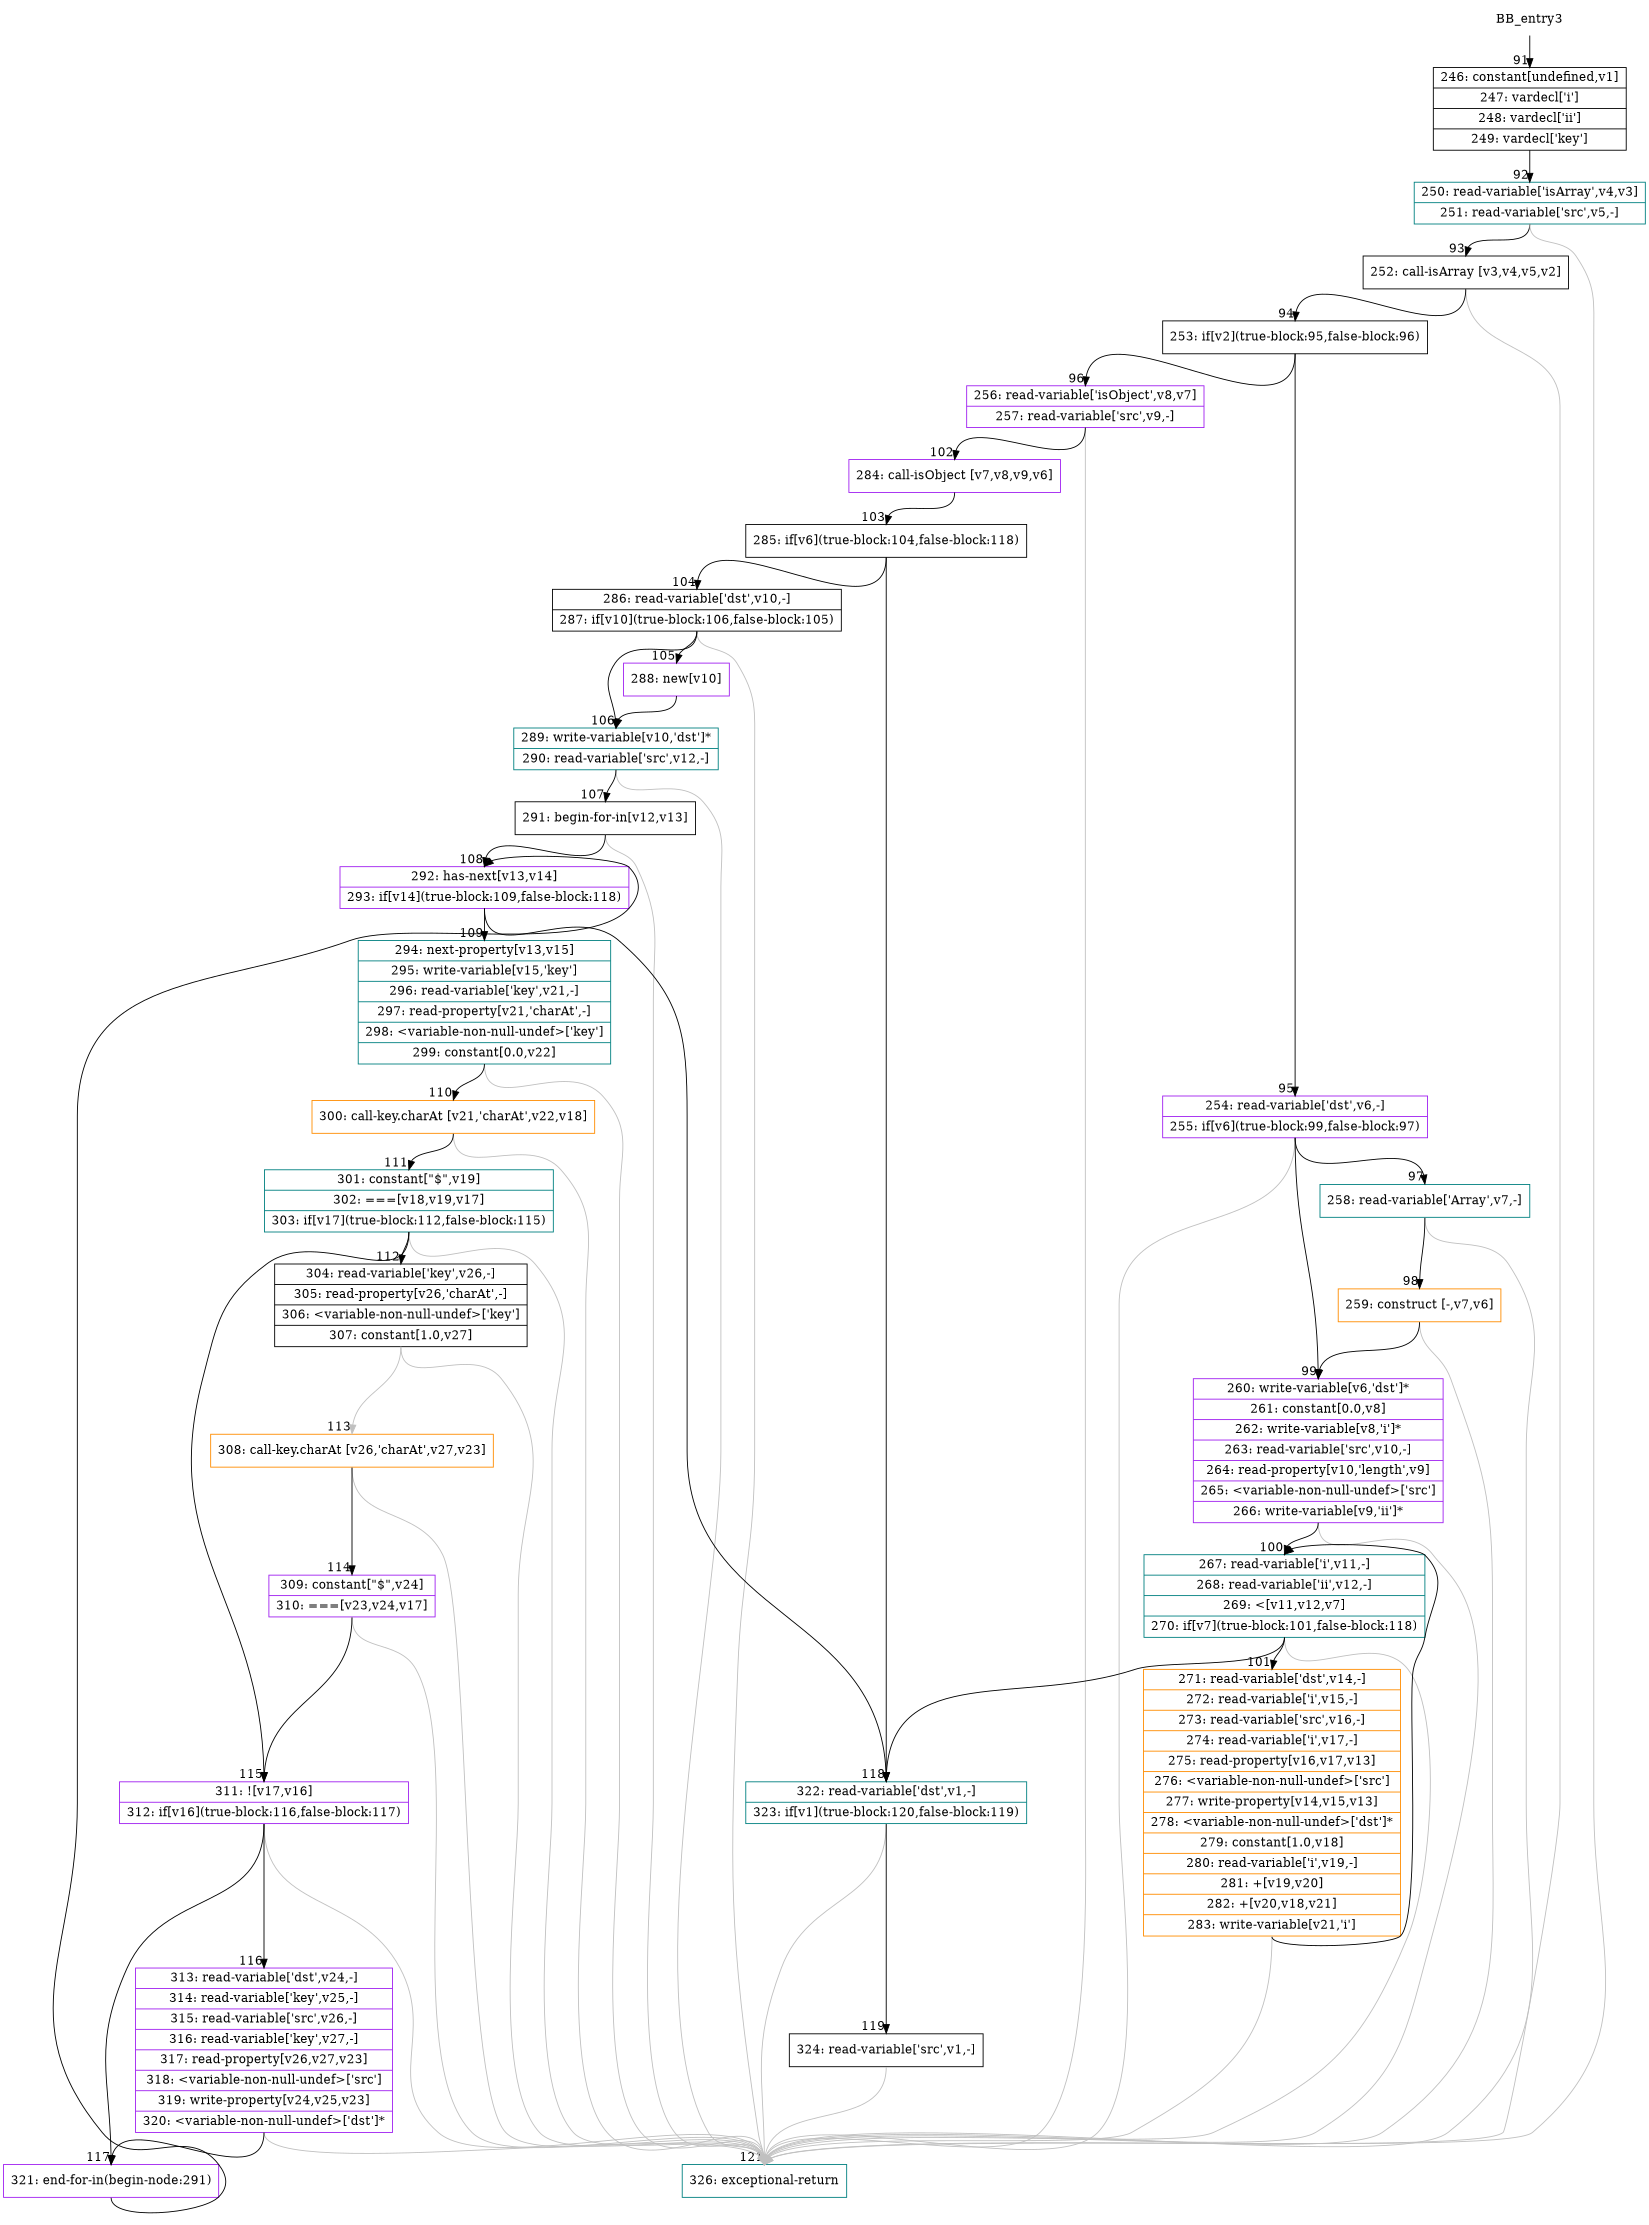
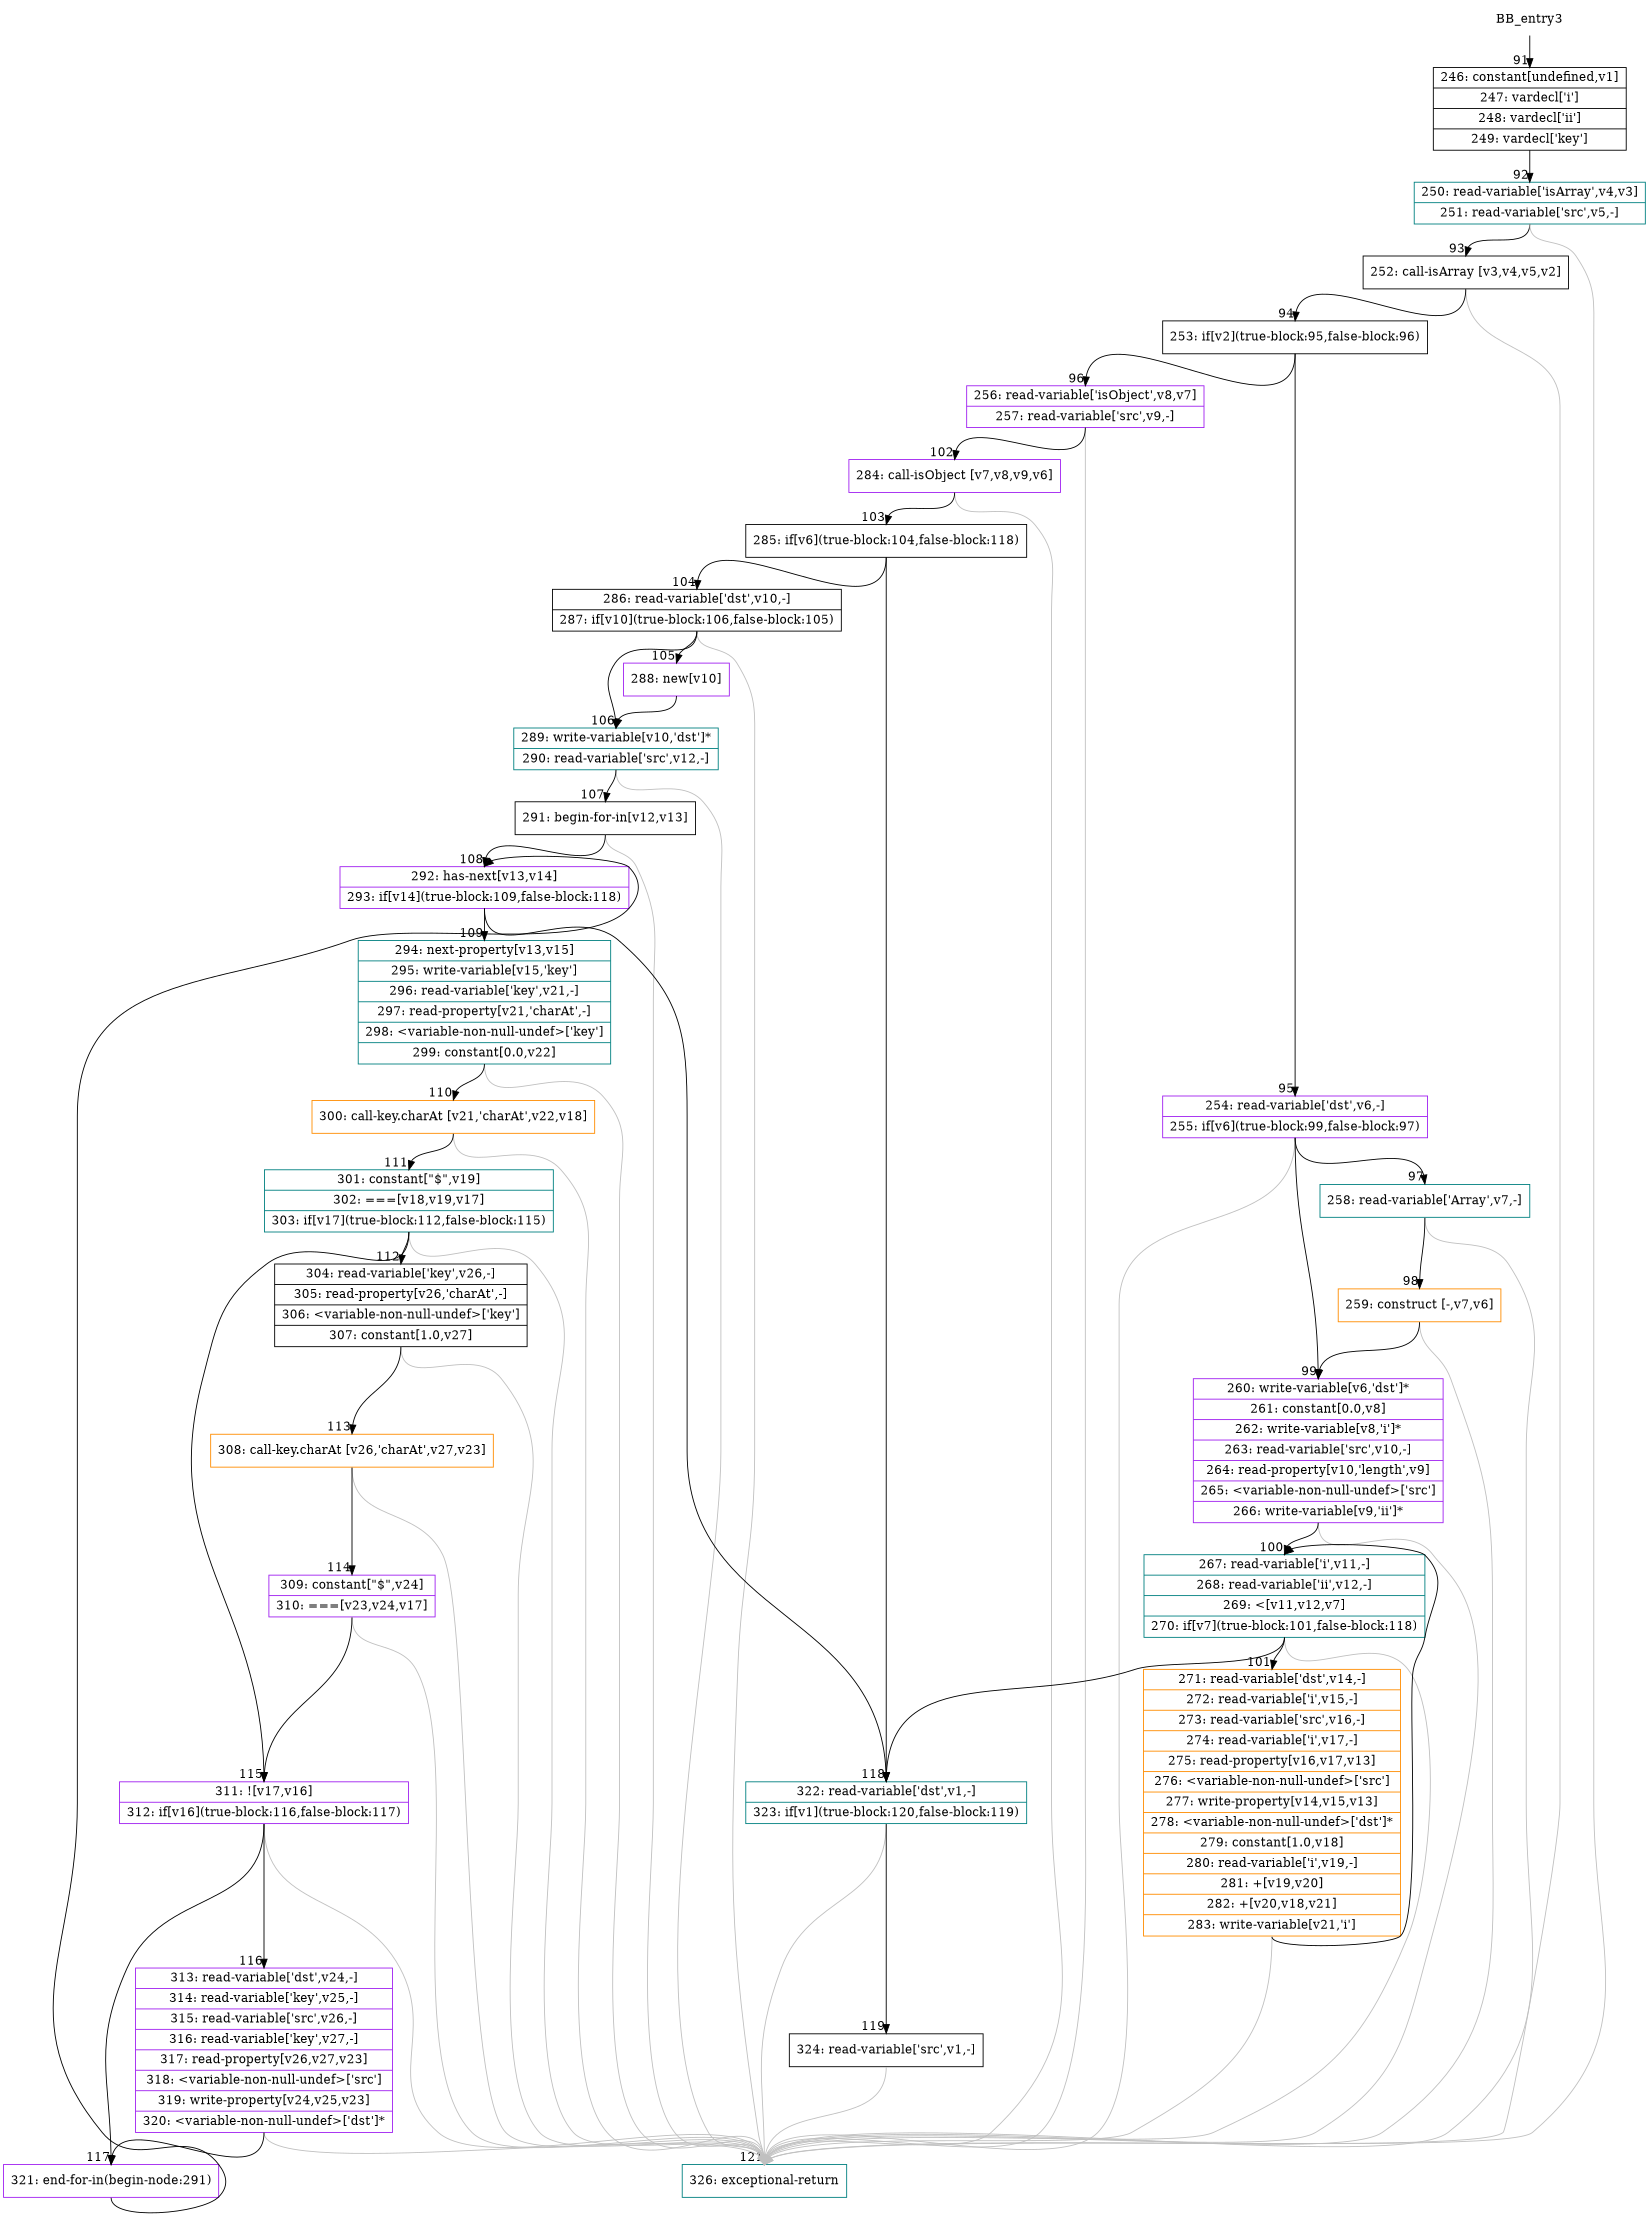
edge "304: read-variable['key',v26,-]" -> "308: call-key.charAt [v26,'charAt',v27,v23]": color gray -> black
edge "284: call-isObject [v7,v8,v9,v6]" -> "326: exceptional-return": added
